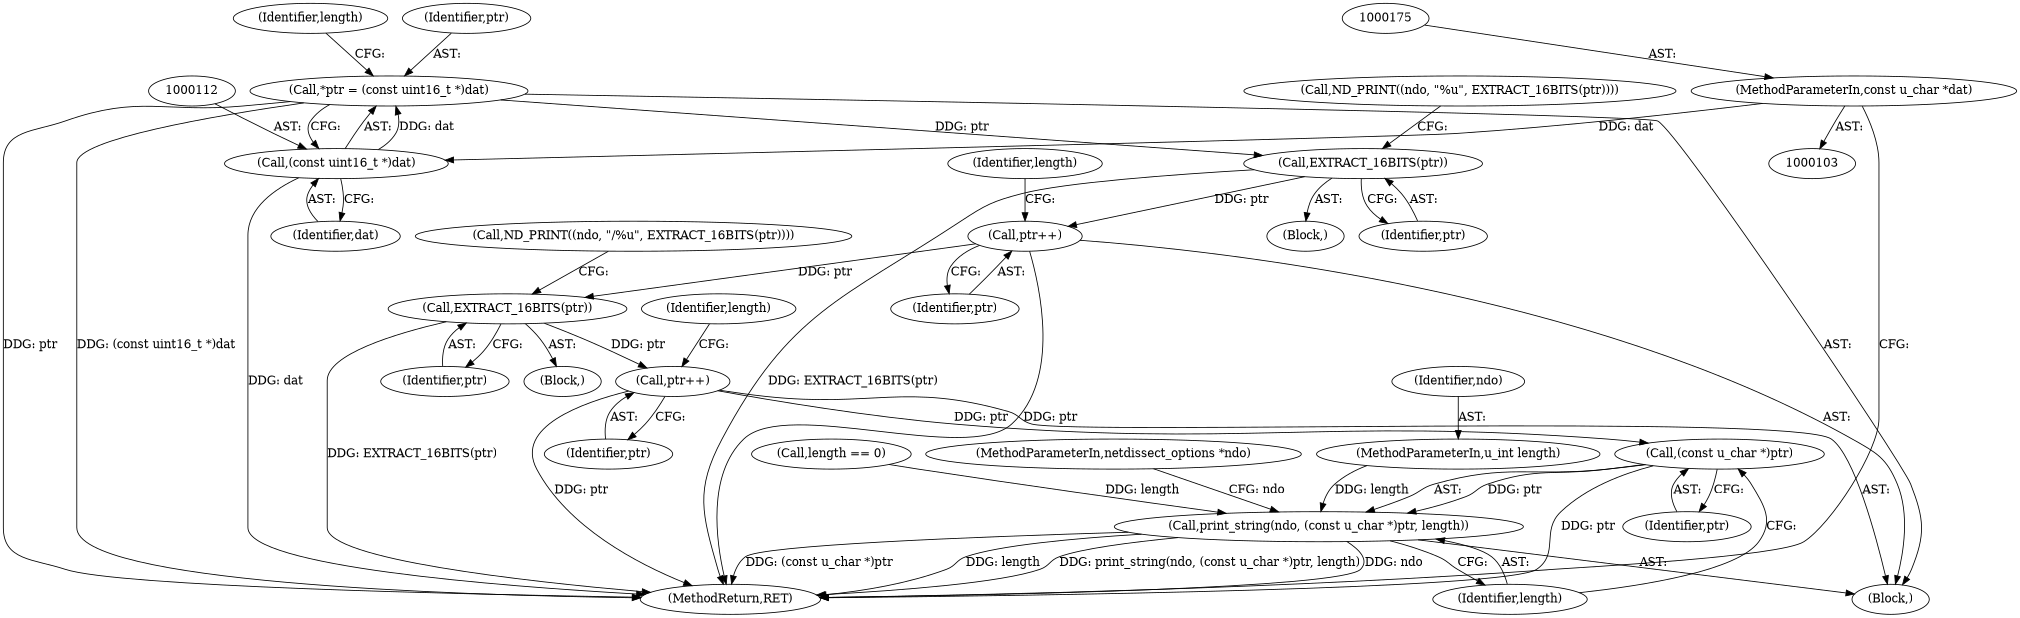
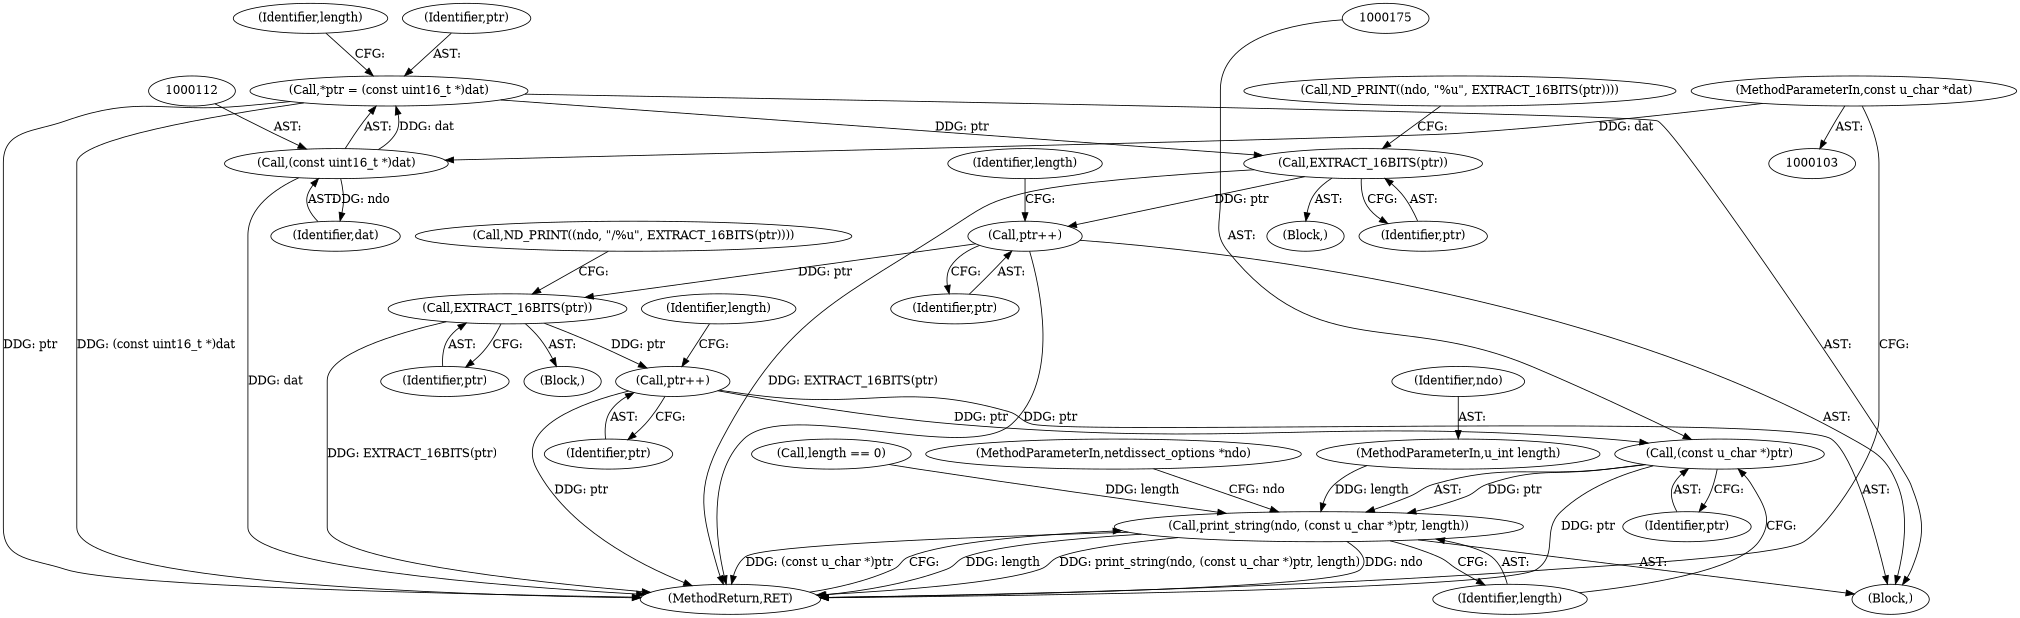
edge "1000175" -> "(MethodParameterIn,const u_char *dat)": now "1000175" -> "(Call,(const u_char *)ptr)"
edge "(Call,*ptr = (const uint16_t *)dat)" -> "(Call,(const uint16_t *)dat)": removed, label "CFG:"
edge "(Call,(const uint16_t *)dat)" -> "(Identifier,dat)": label "CFG: " -> "DDG: ndo"
edge "(MethodReturn,RET)" -> "(Call,print_string(ndo, (const u_char *)ptr, length))": added, label "CFG:"
